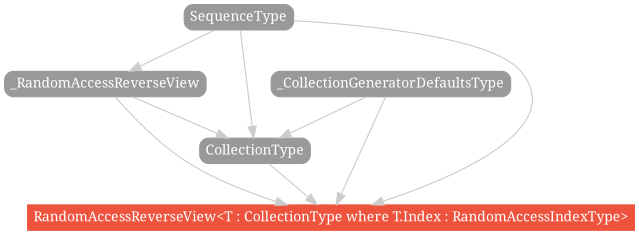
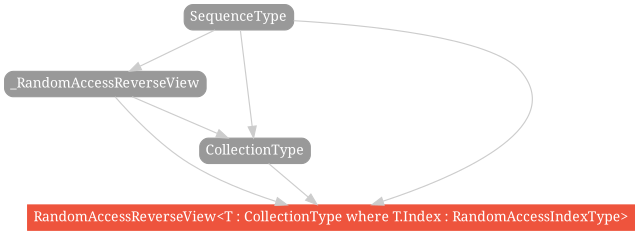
node "_CollectionGeneratorDefaultsType": removed
